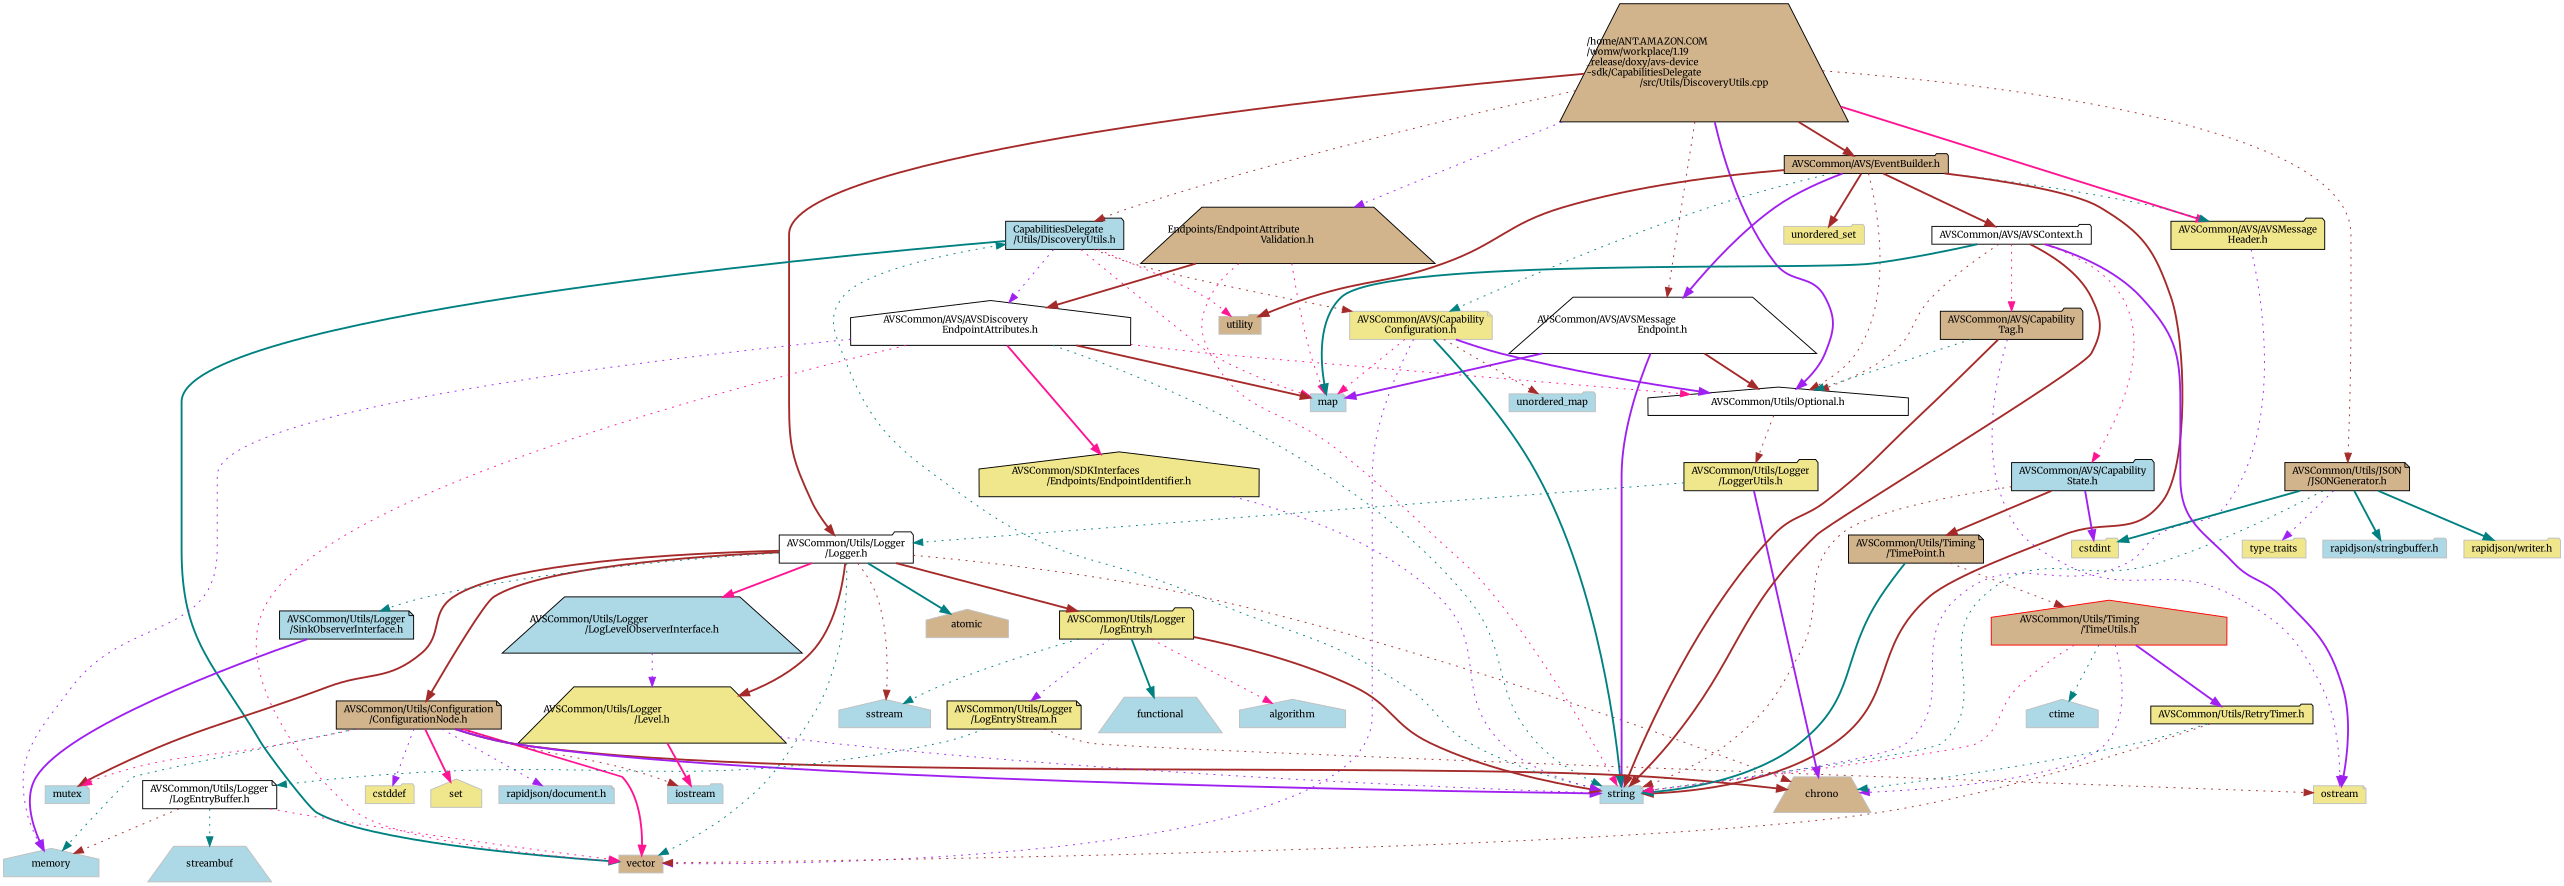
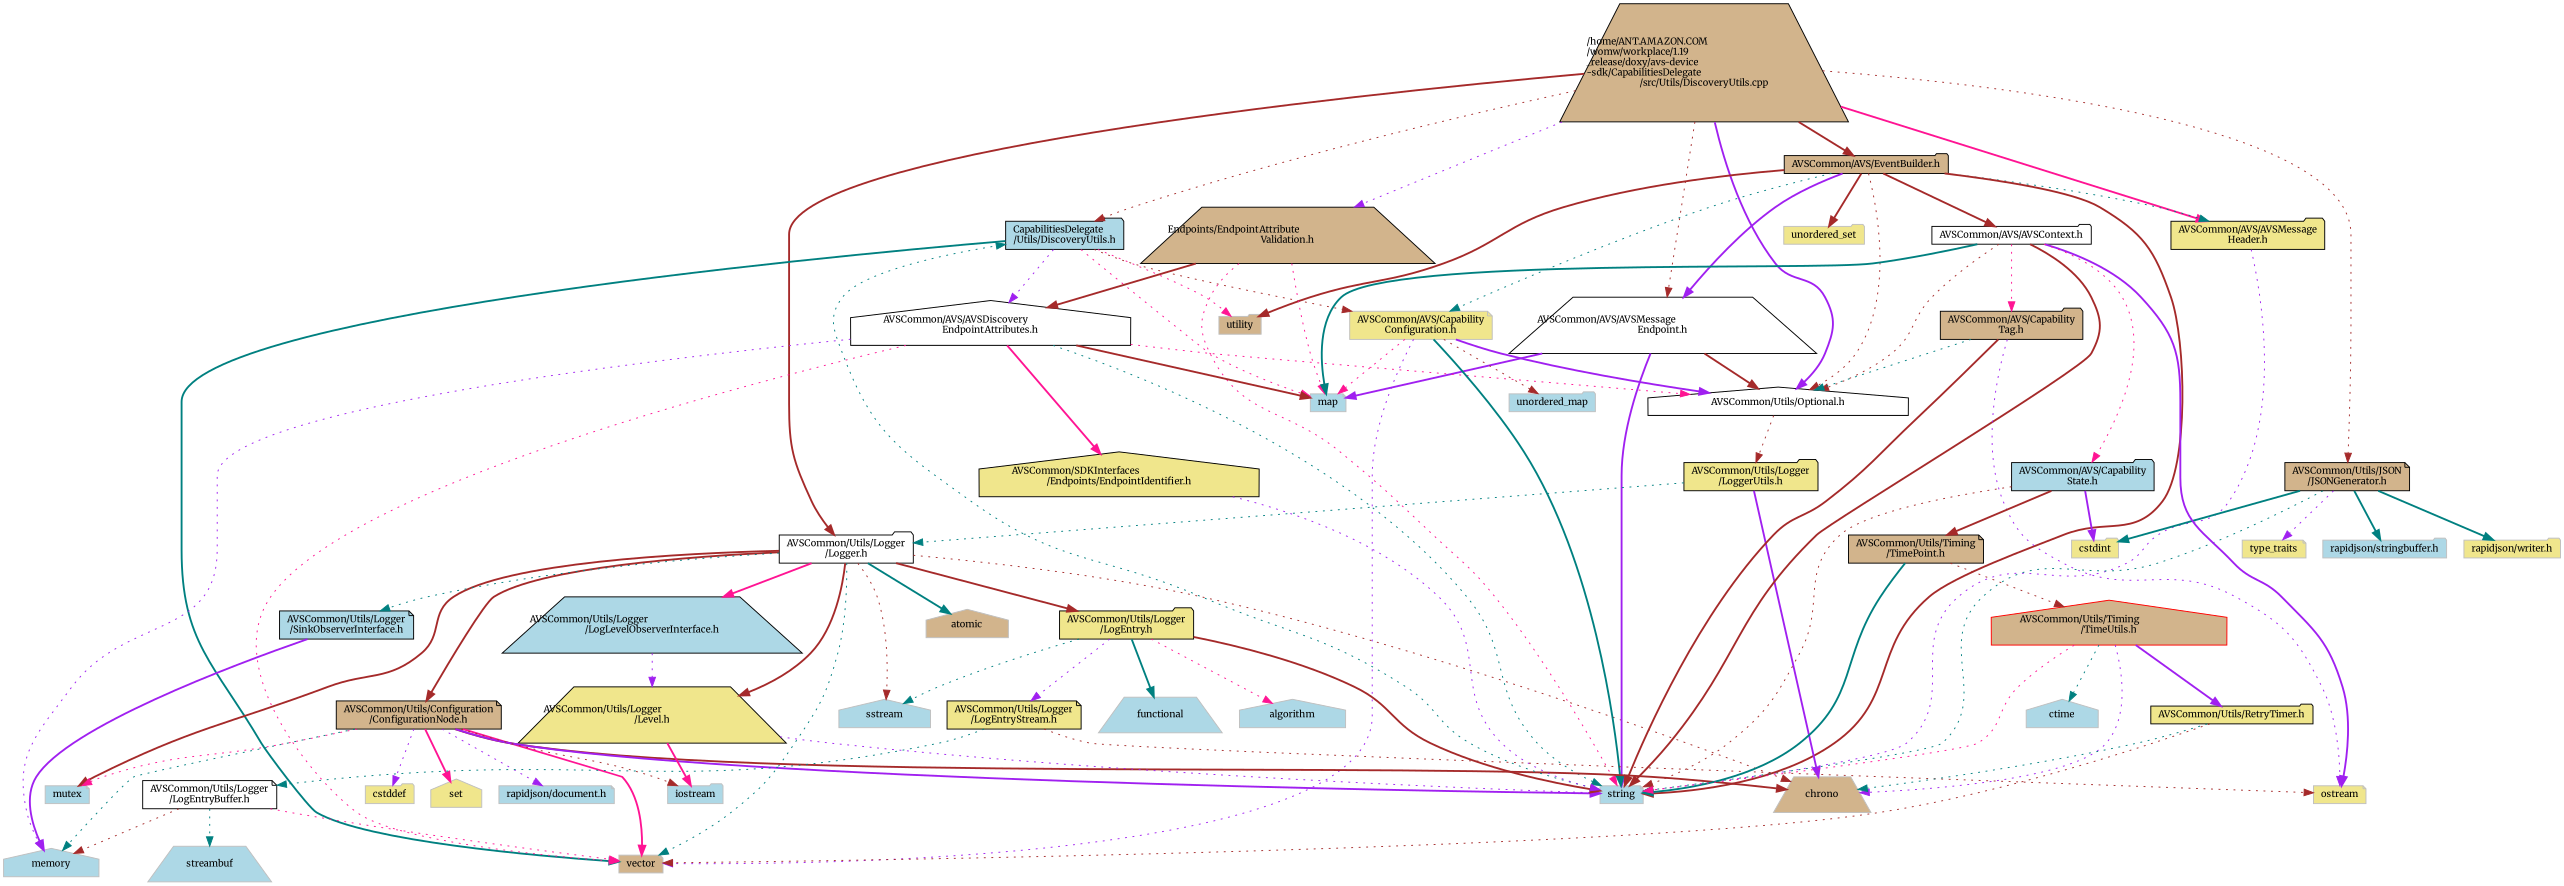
node "type_traits": shape folder -> note
